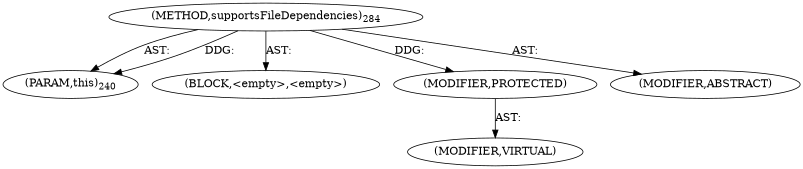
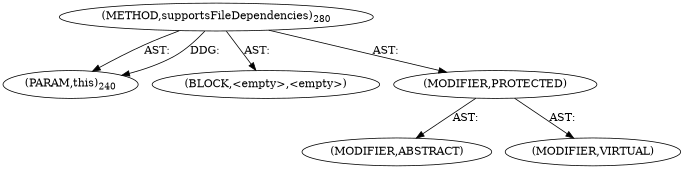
node "(METHOD,supportsFileDependencies)": text "284" -> "280"
edge "(METHOD,supportsFileDependencies)" -> "(MODIFIER,PROTECTED)": label "DDG: " -> "AST: "
edge "(METHOD,supportsFileDependencies)" -> "(MODIFIER,ABSTRACT)": now "(MODIFIER,PROTECTED)" -> "(MODIFIER,ABSTRACT)"
